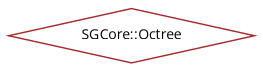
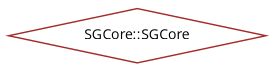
node "SGCore::Octree": label "SGCore::Octree" -> "SGCore::SGCore"
